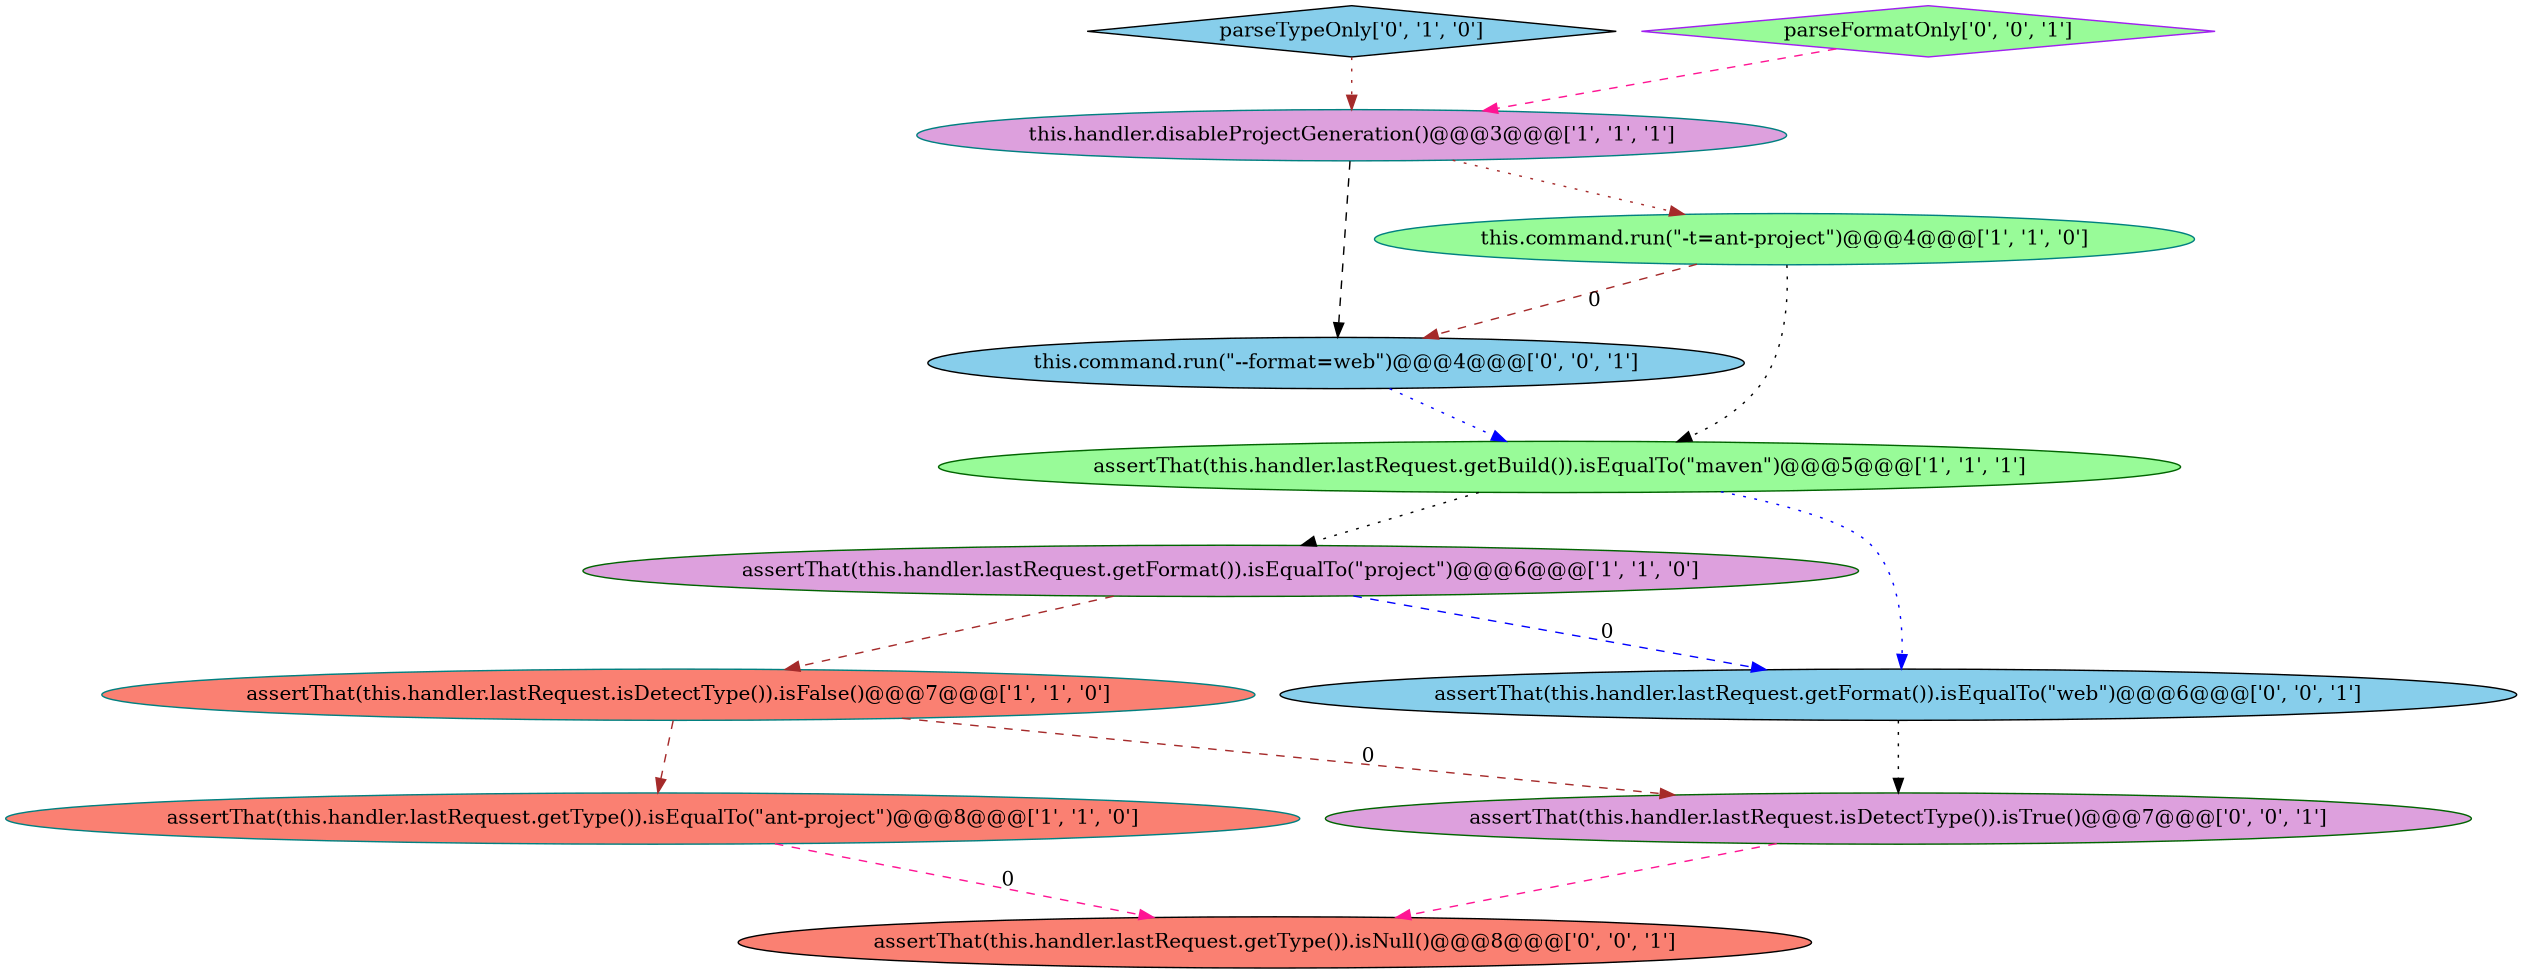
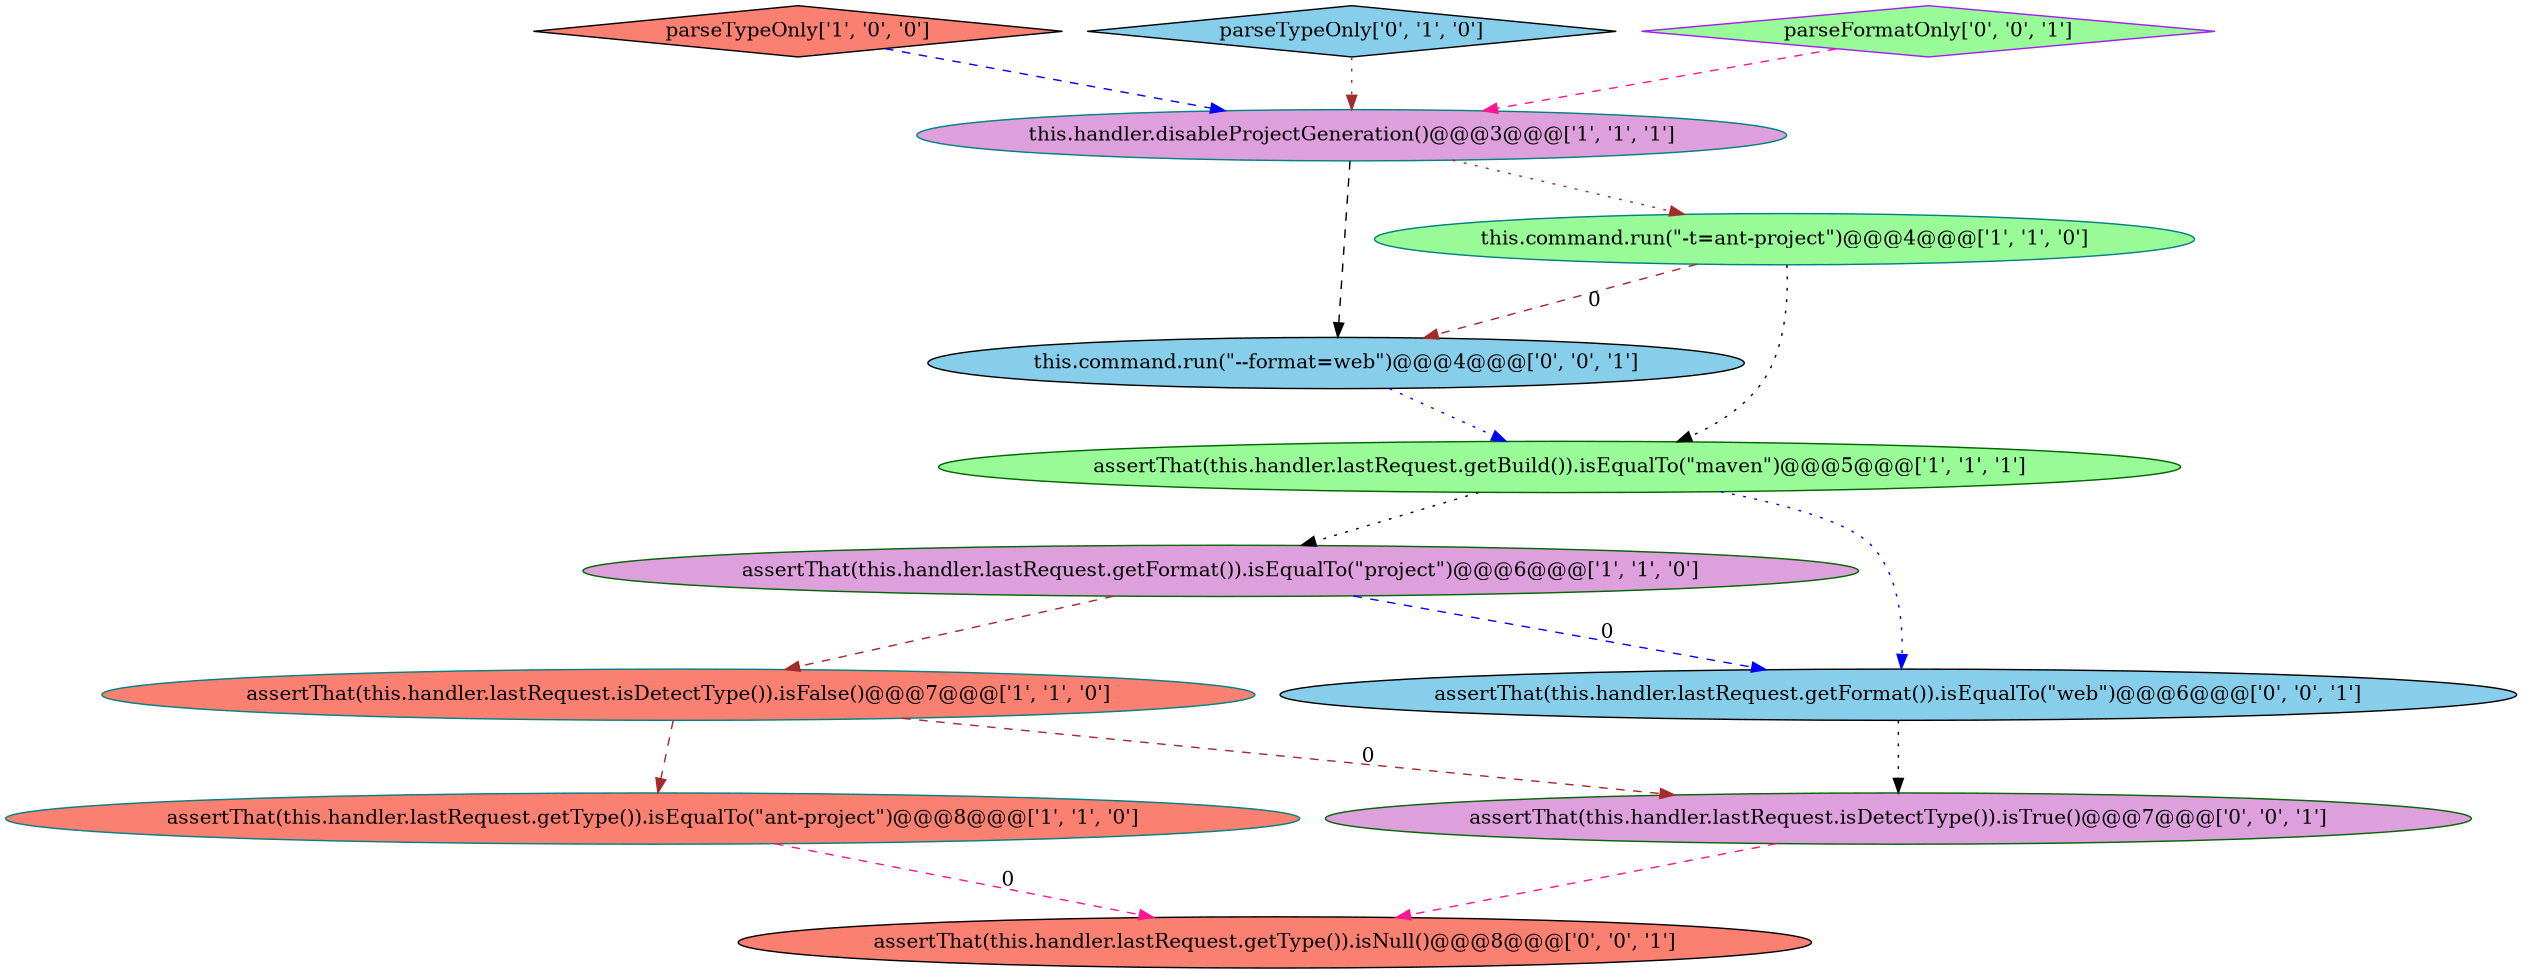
node "parseTypeOnly['1', '0', '0']": added
